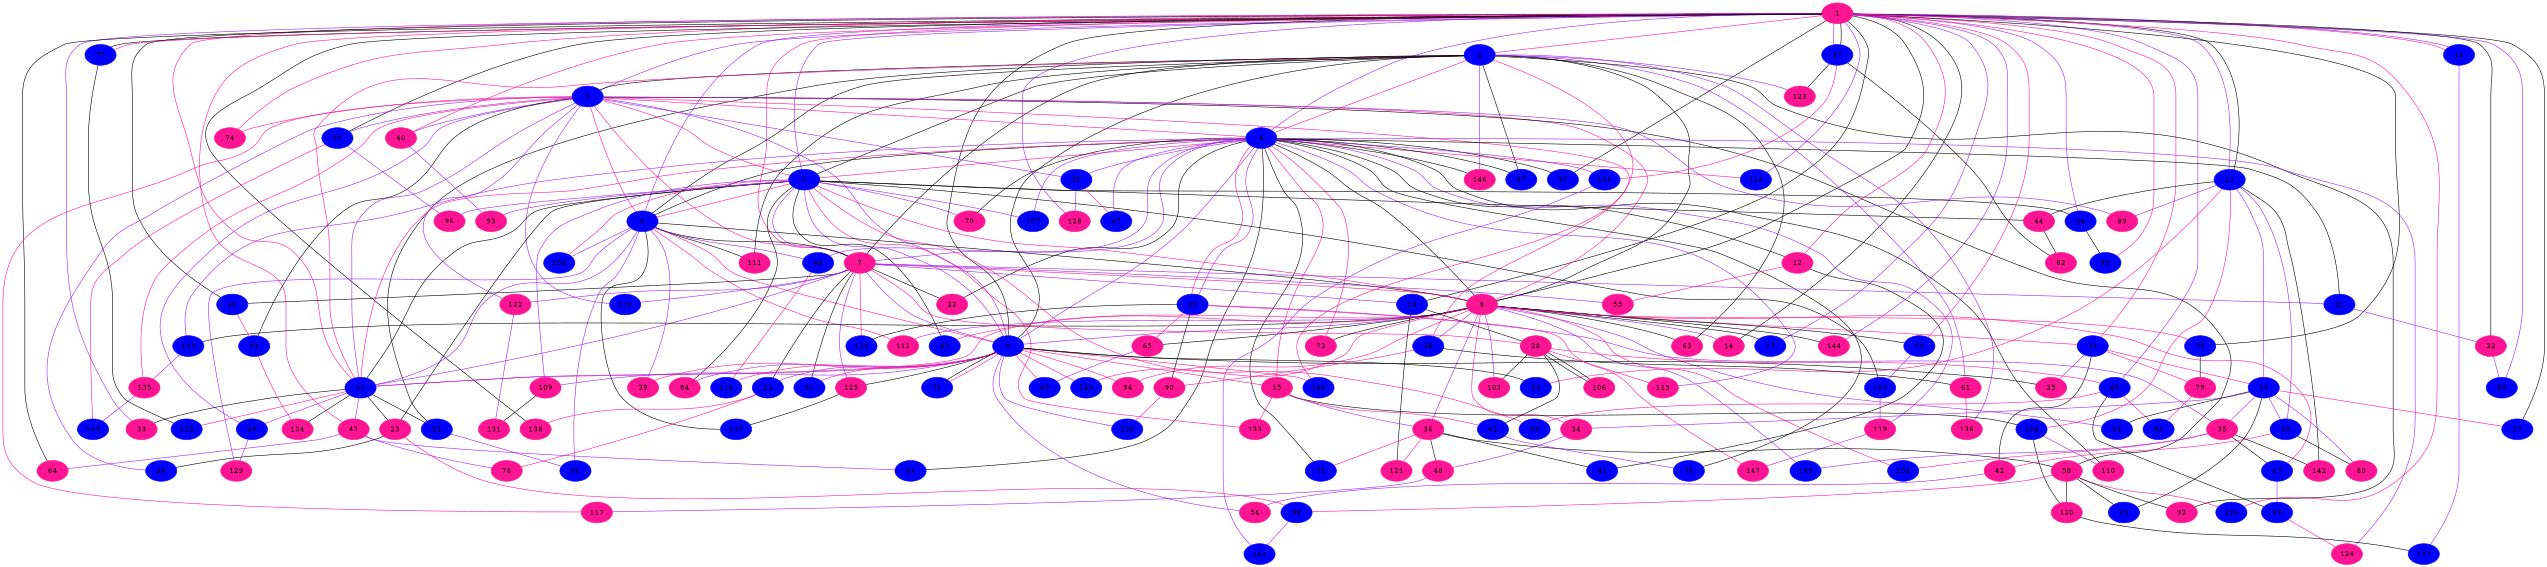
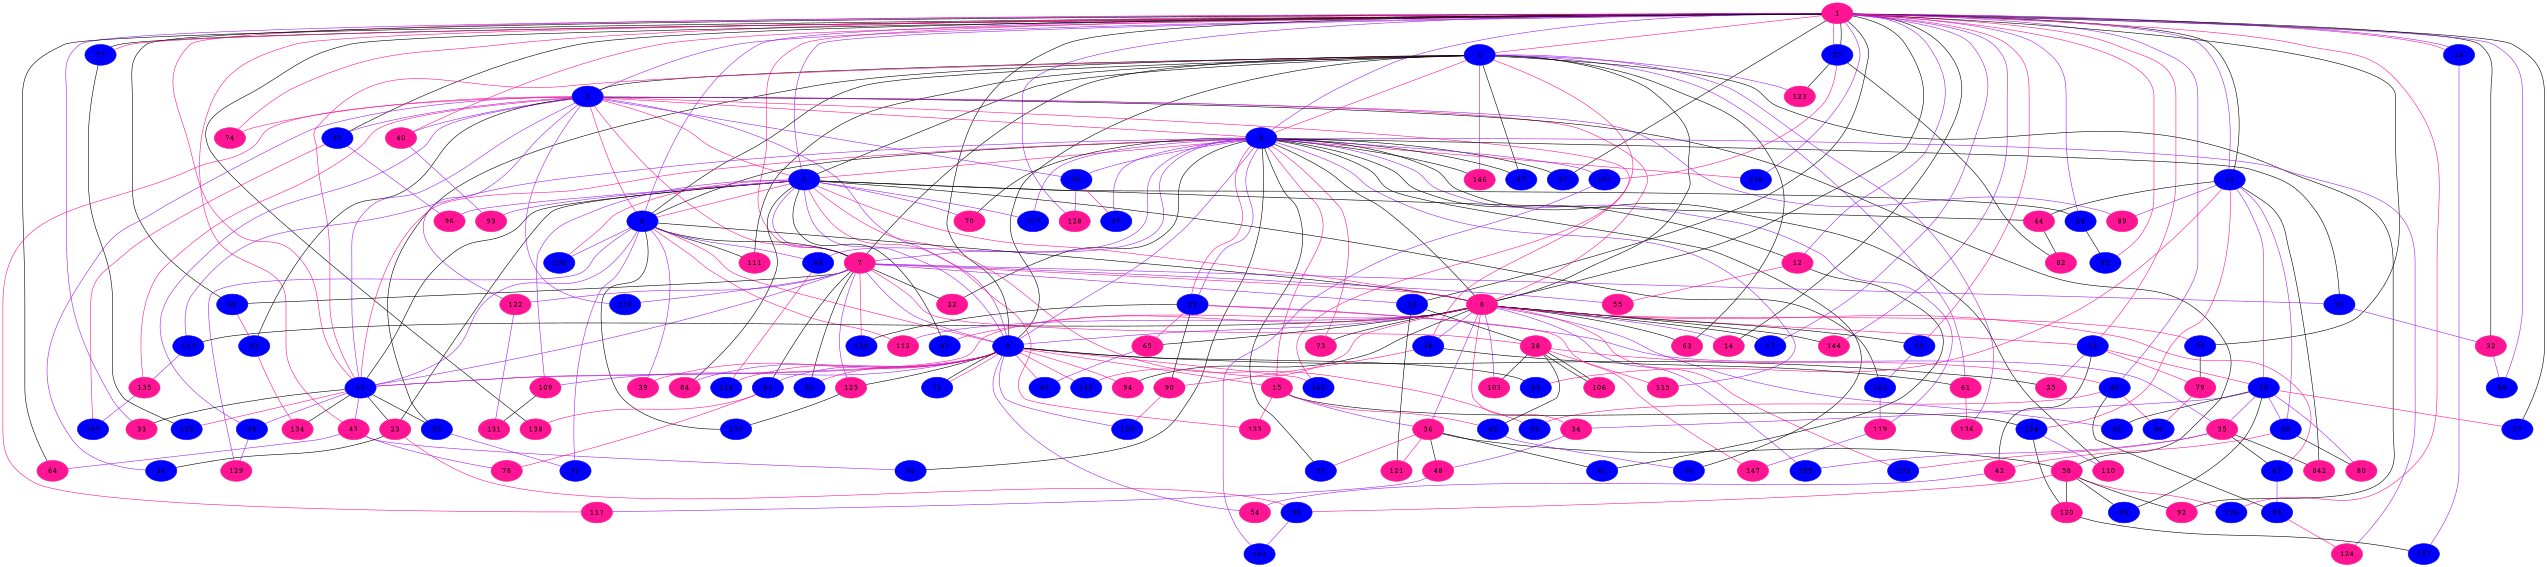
edge "1" -- "12": color deeppink -> purple
edge "8" -- "94": color deeppink -> black
node "142": label "142" -> "842"
